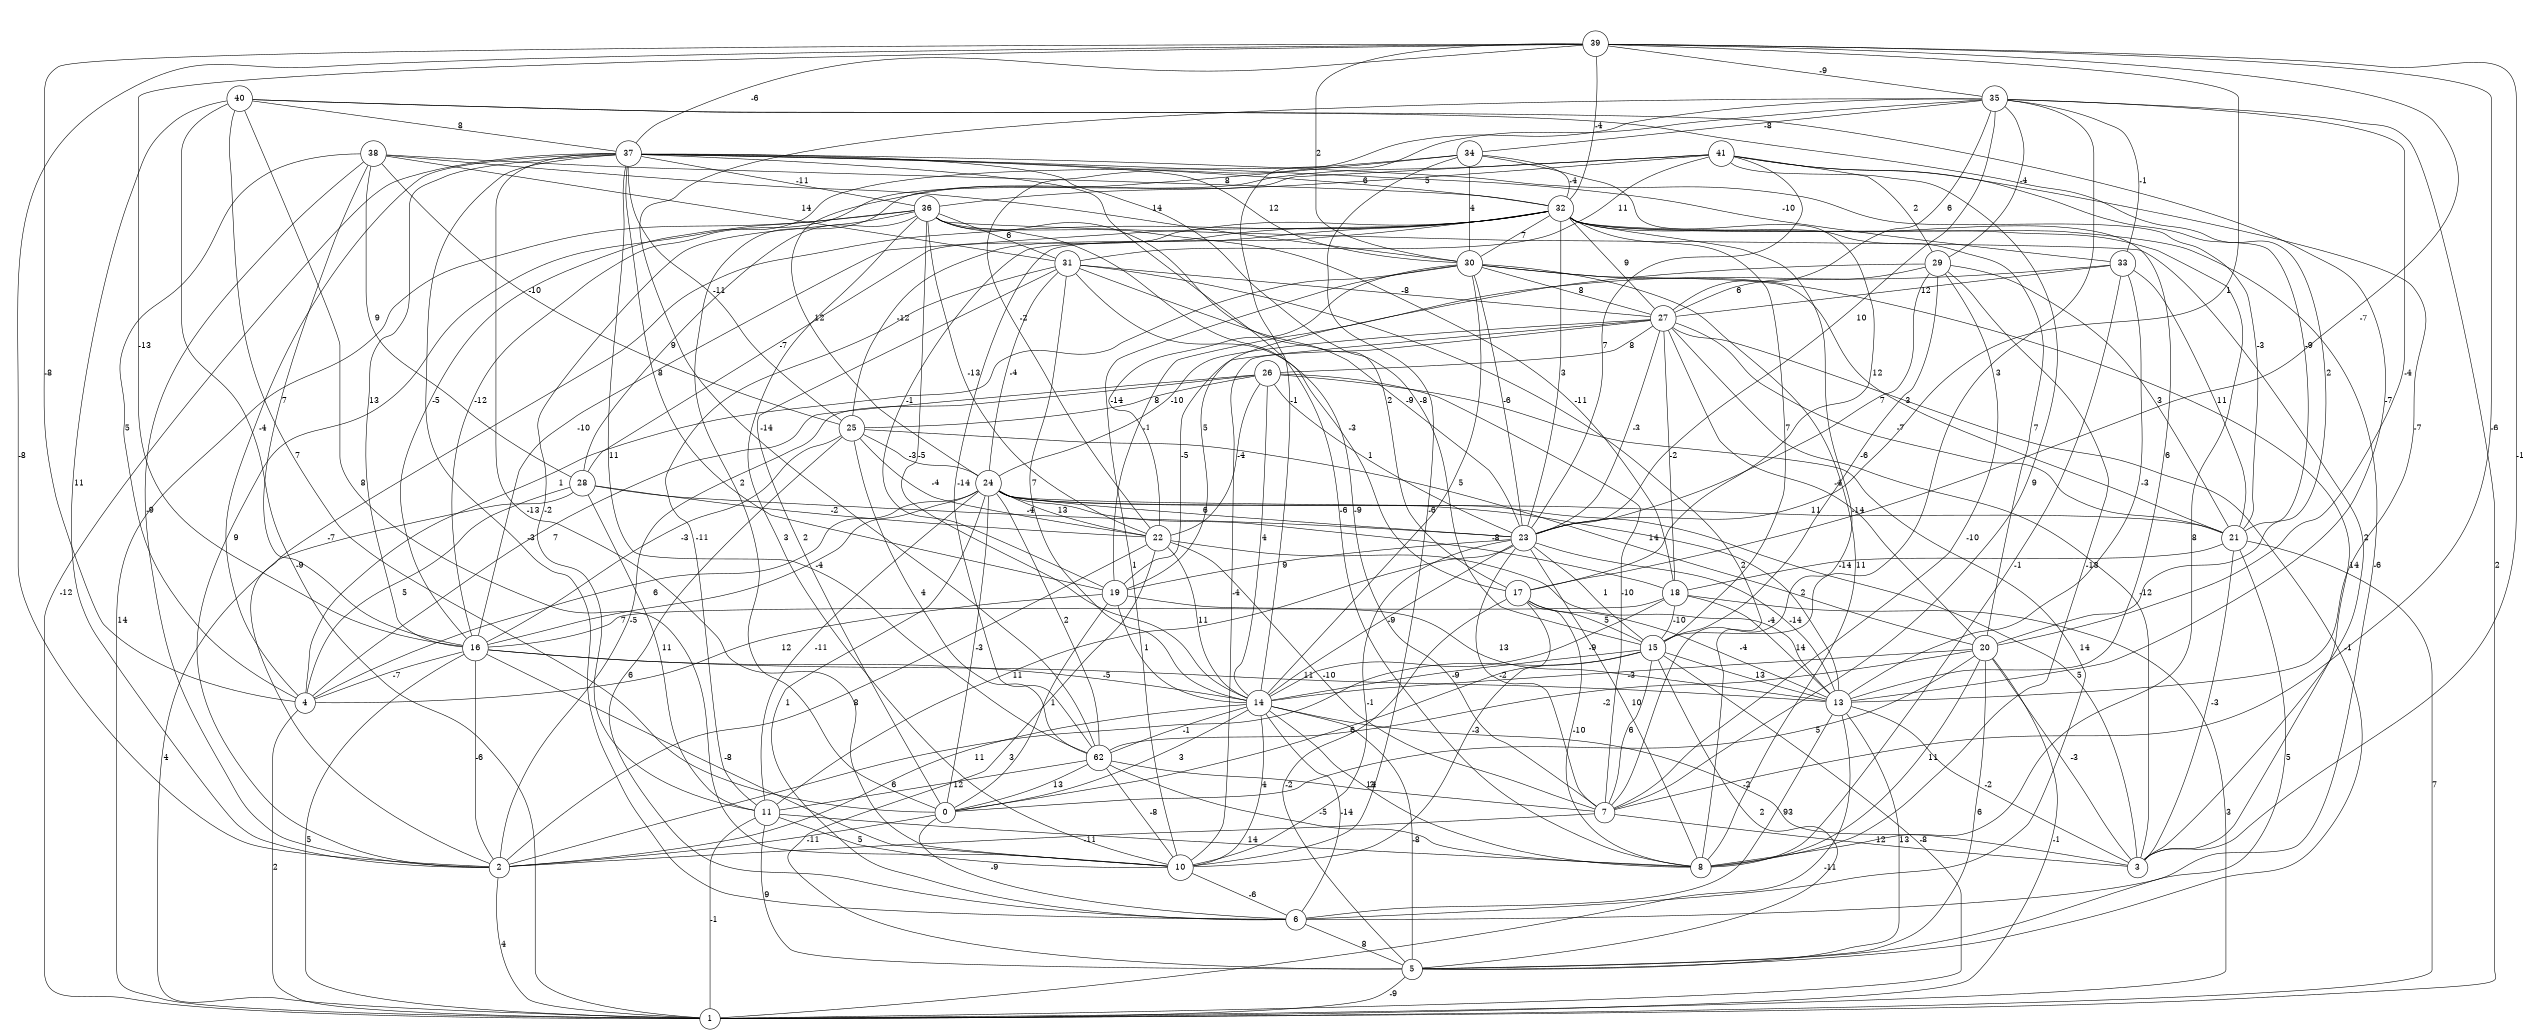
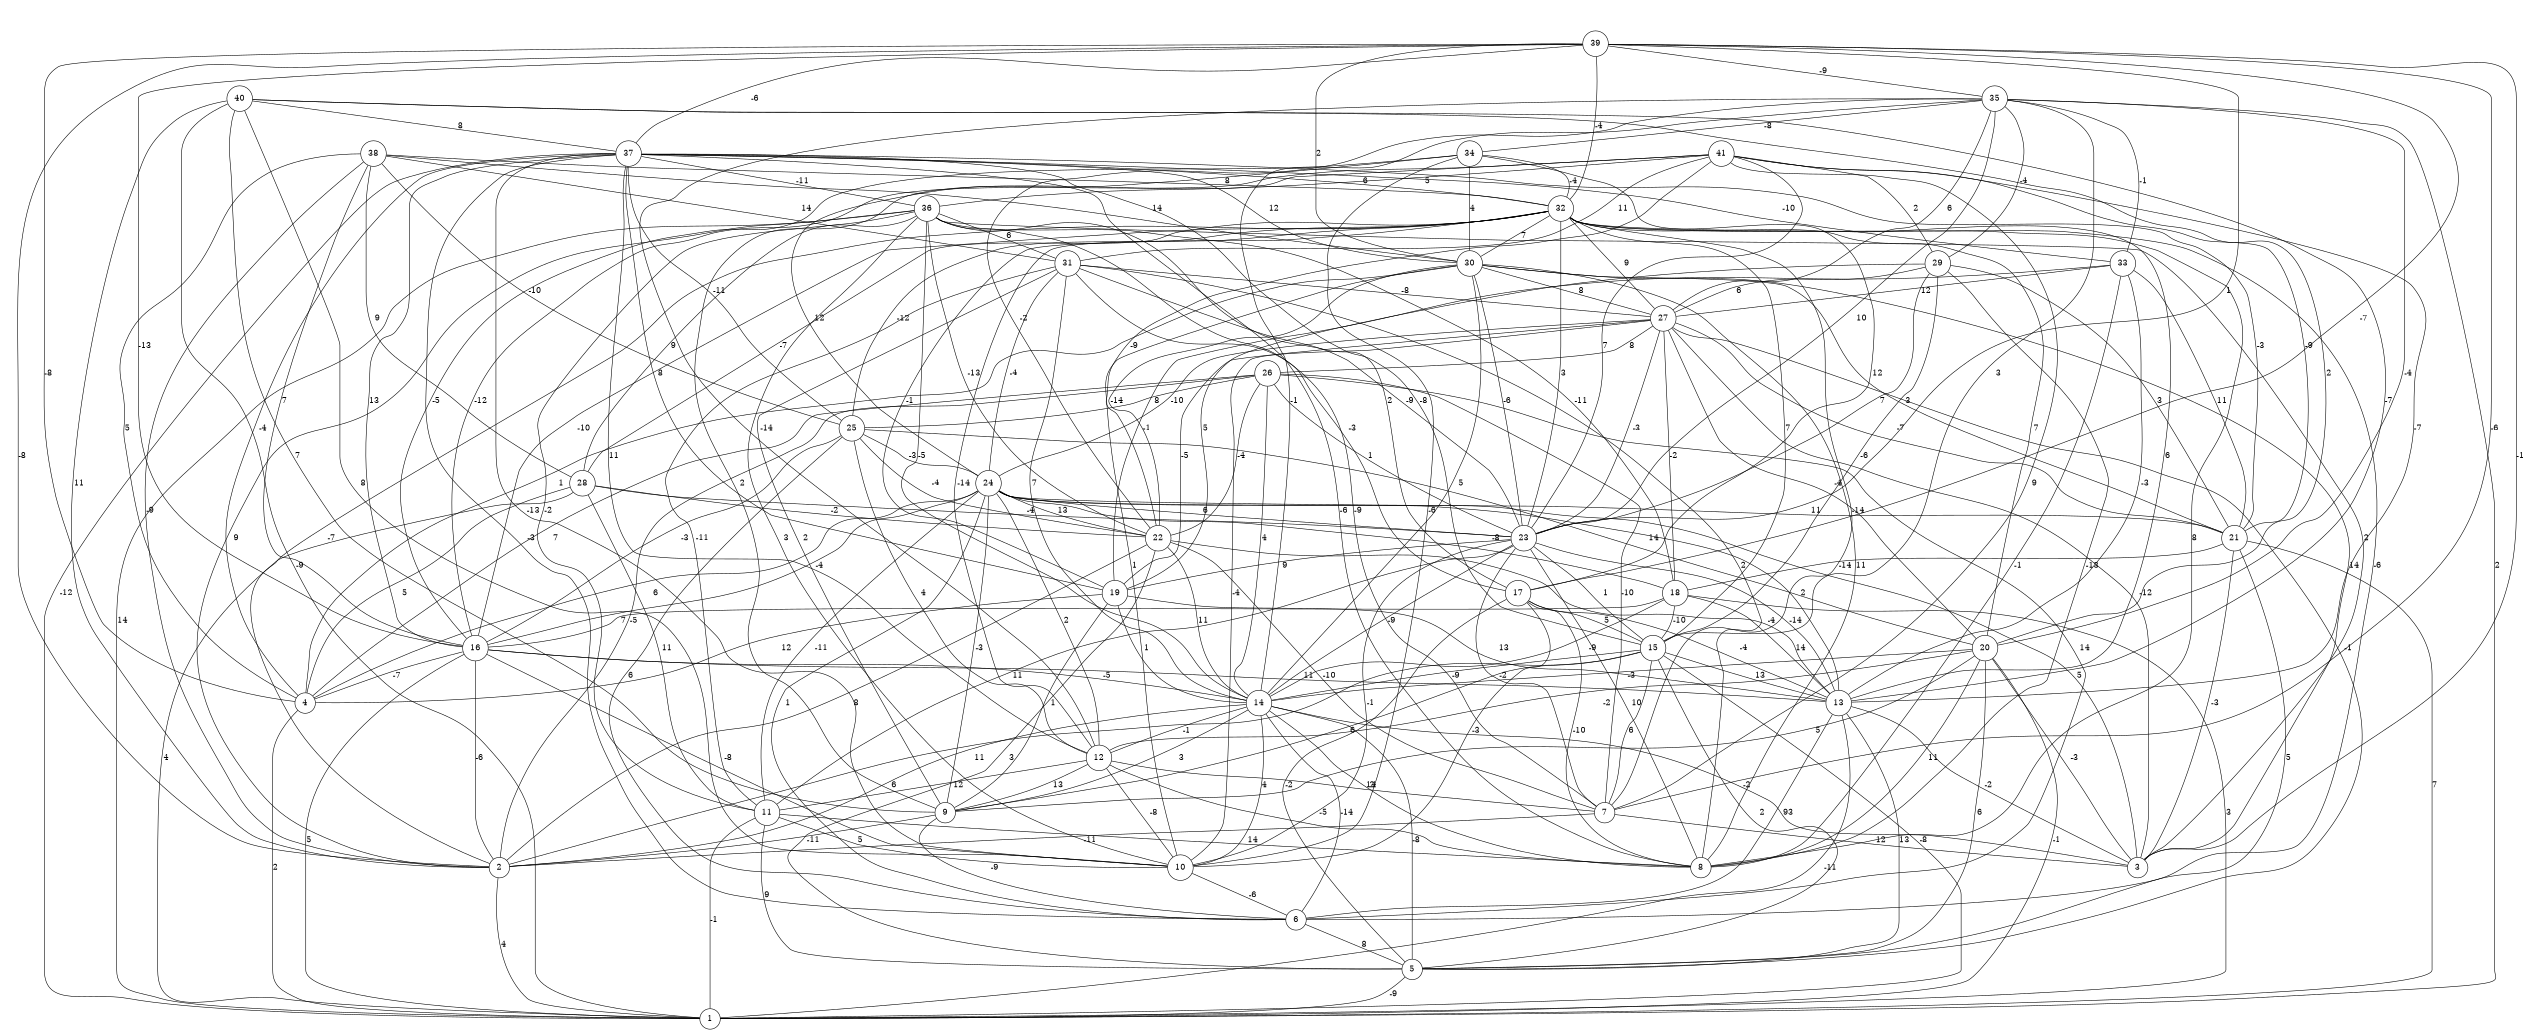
edge "41" -- "22": added, label "-9"
edge "29" -- "7": removed, label "-10"
node "62": label "62" -> "12"
node "0": label "0" -> "9"
